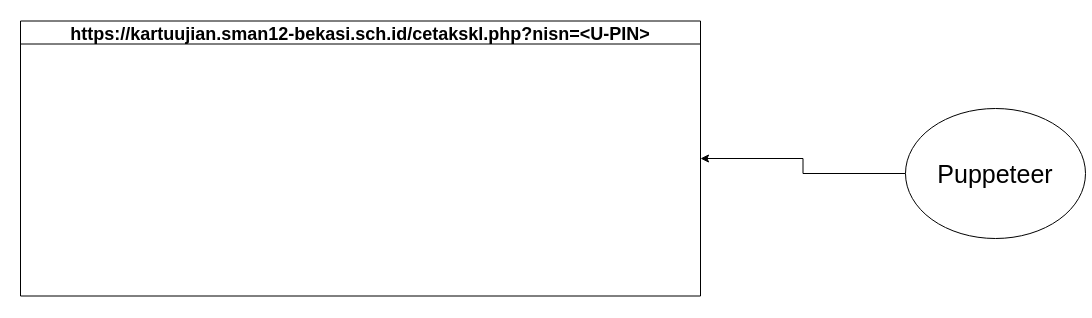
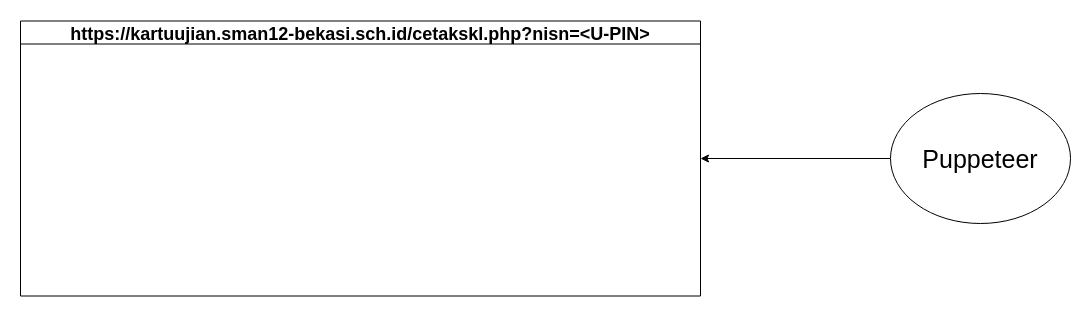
node "Puppeteer": moved (996, 174) -> (981, 159)
